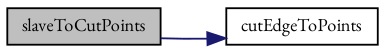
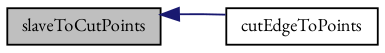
edge "slaveToCutPoints" -> "cutEdgeToPoints": reversed
